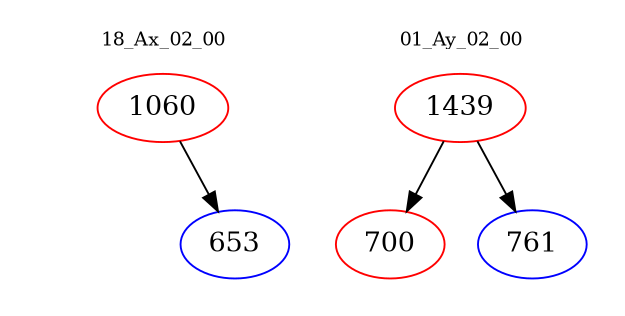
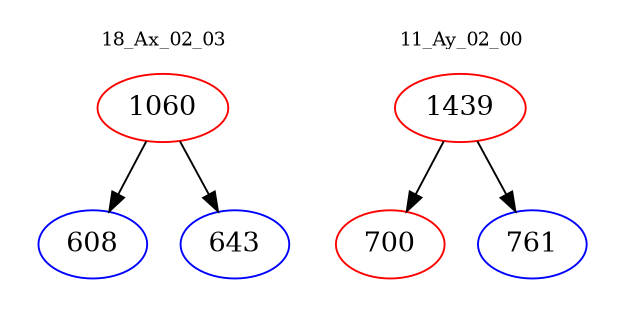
cluster "18_Ax_02_00": label "18_Ax_02_00" -> "18_Ax_02_03"
cluster "01_Ay_02_00": label "01_Ay_02_00" -> "11_Ay_02_00"
node "608": added
node "653": label "653" -> "643"
